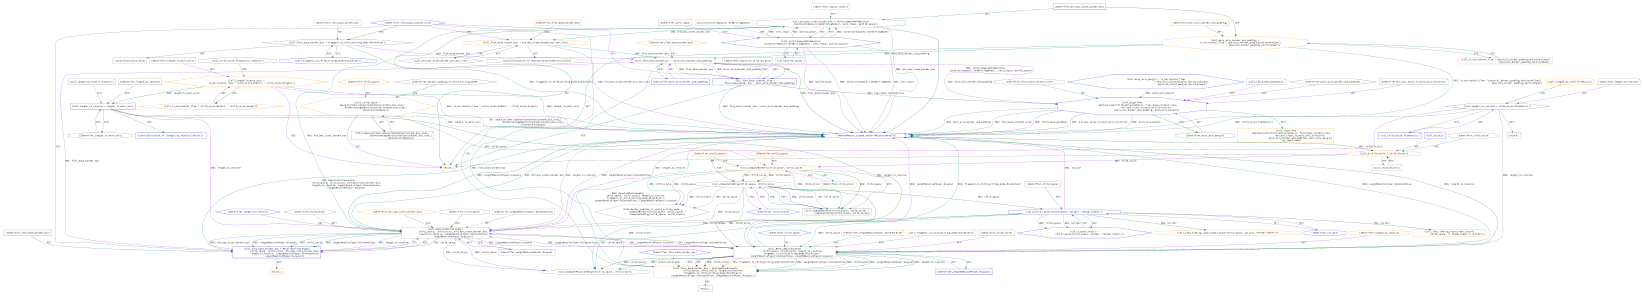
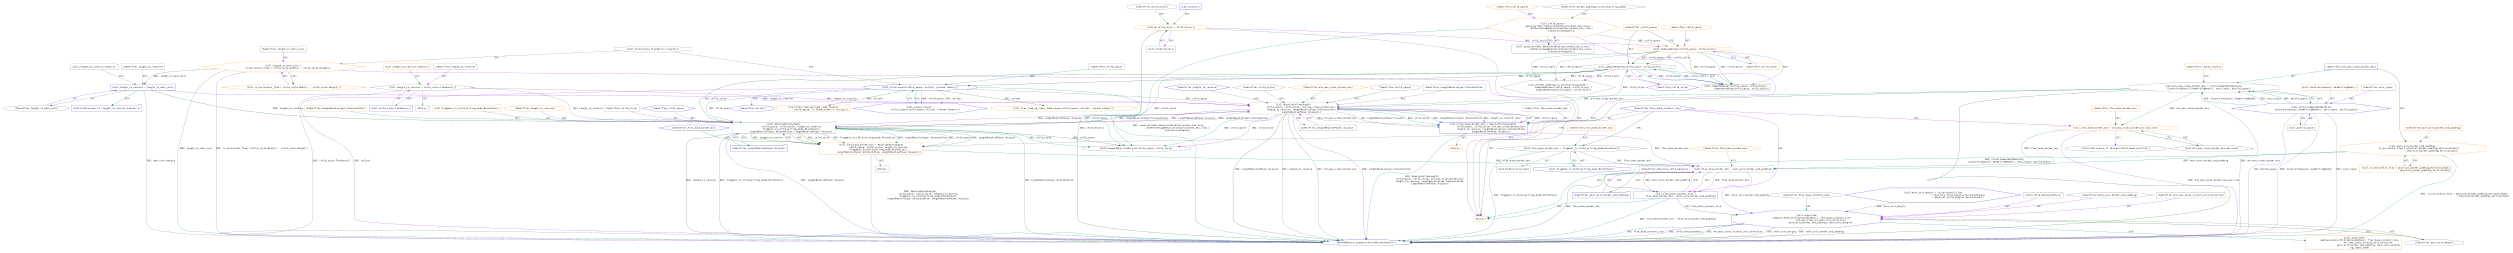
edge "(Call,length_to_resolve = length_in_main_axis)" -> "(MethodReturn,scoped_refptr<NGLayoutResult>)": label "DDG: length_in_main_axis" -> "DDG: main_axis_margin"
edge "(MethodReturn,scoped_refptr<NGLayoutResult>)" -> "(Call,& child_style = child.Style())": reversed
edge "(Identifier,nullptr)" -> "(Call,child.Layout(child_space, nullptr /*break token*/))": now "(Call,child_style.FlexBasis().IsAuto())" -> "(Call,child.Layout(child_space, nullptr /*break token*/))"
